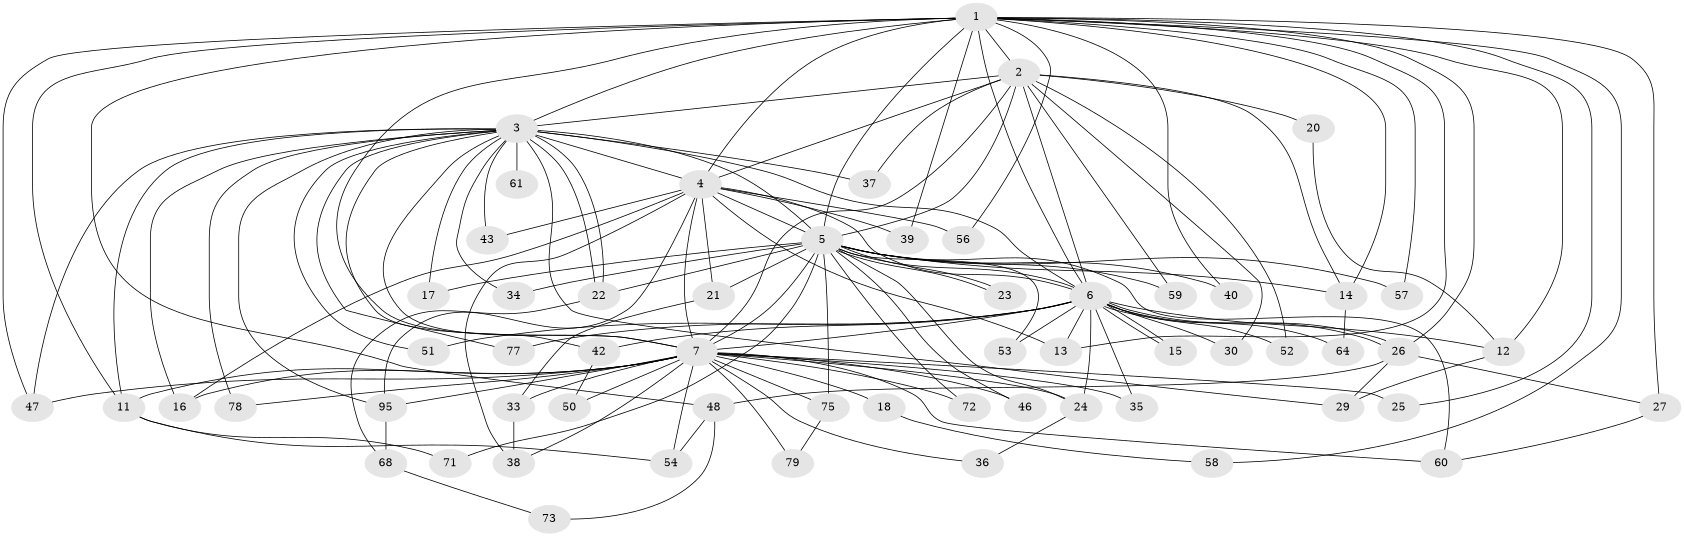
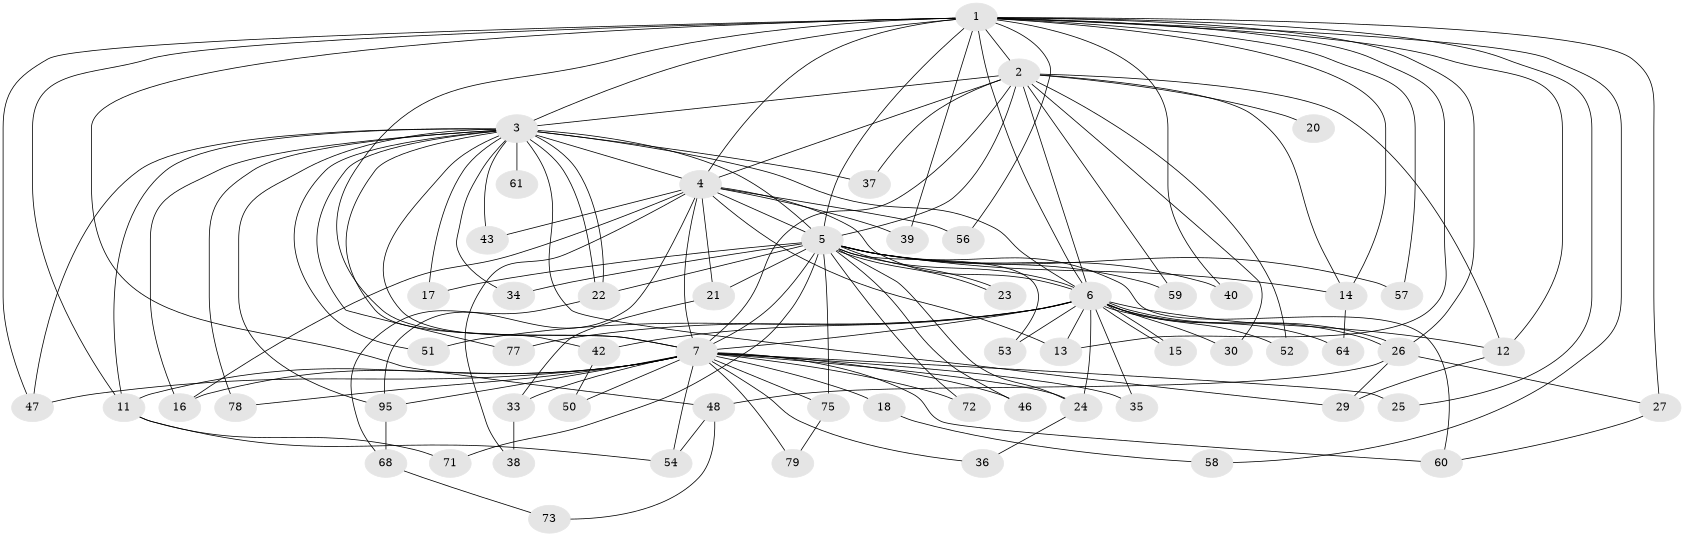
edge "20" -- "12": now "2" -- "12"
edge "7" -- "38": removed
